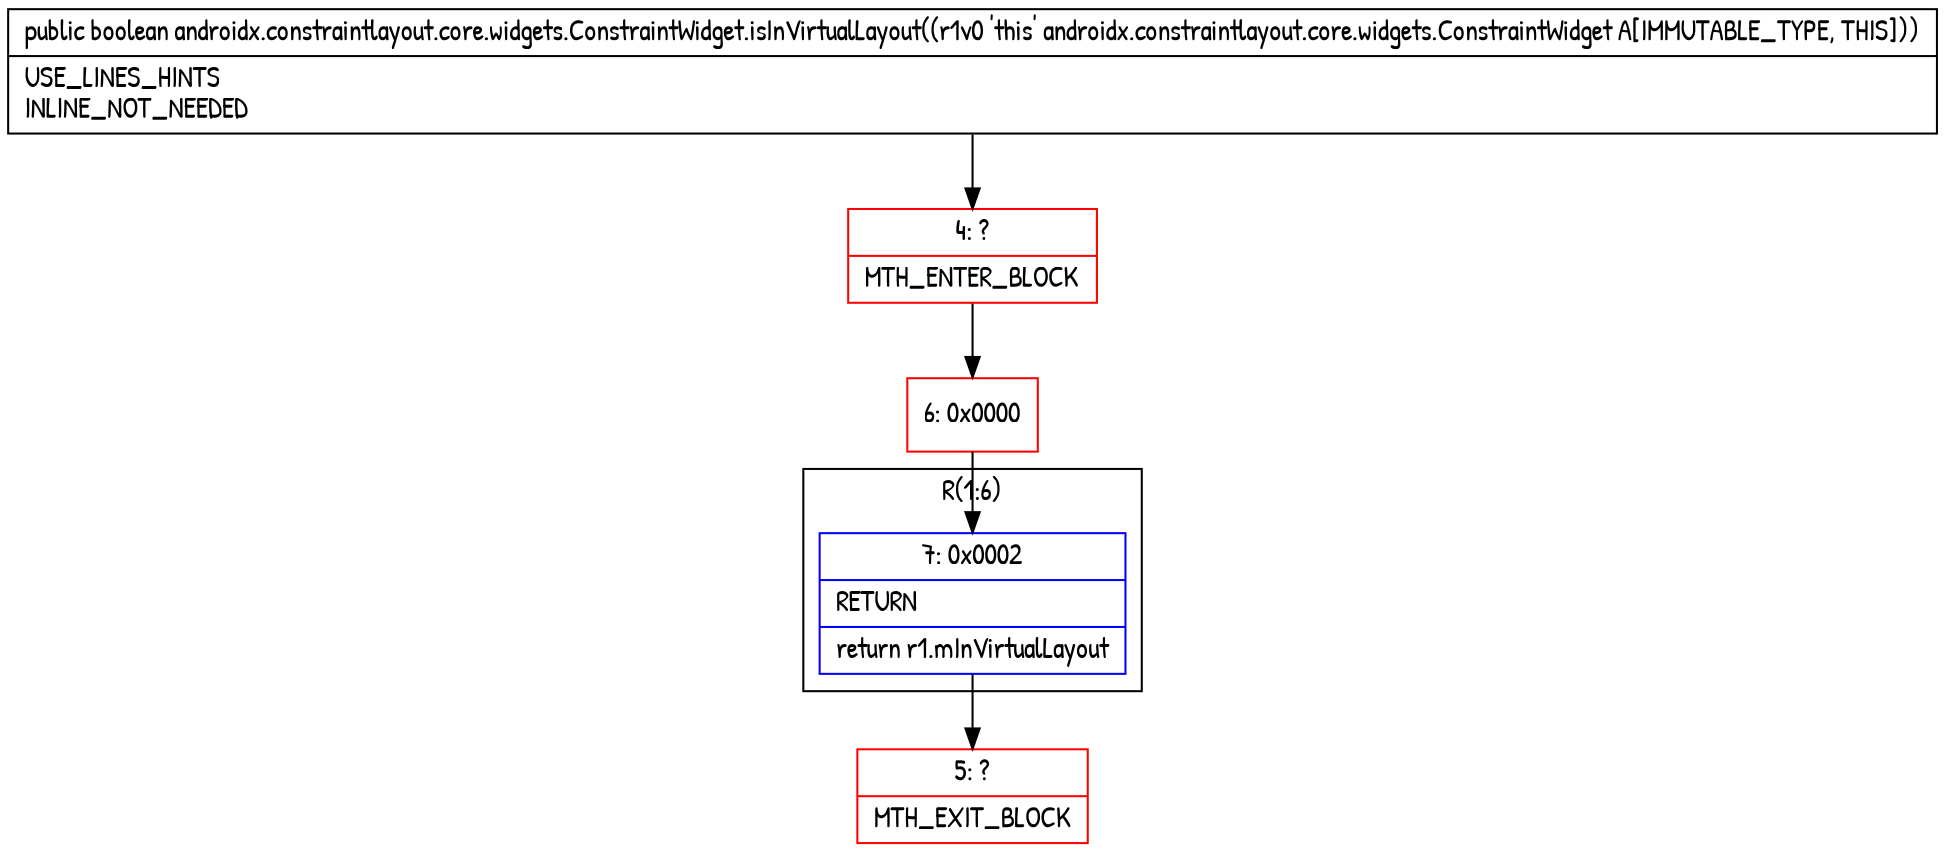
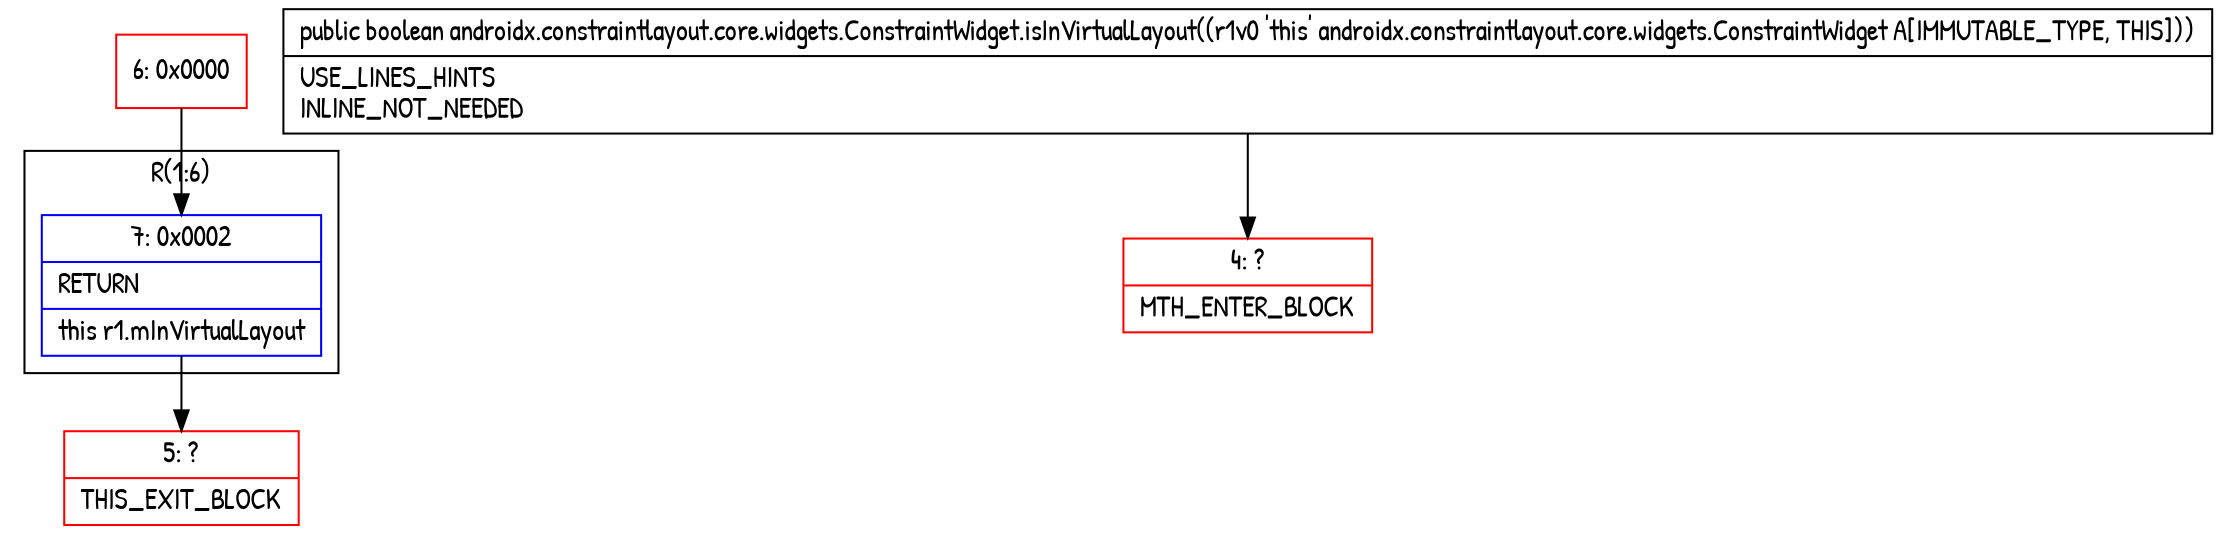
edge "4: ?" -> "6: 0x0000": removed
node "7: 0x0002": text "return r1.mInVirtualLayout" -> "this r1.mInVirtualLayout"
node "5: ?": text "MTH_EXIT_BLOCK" -> "THIS_EXIT_BLOCK"
